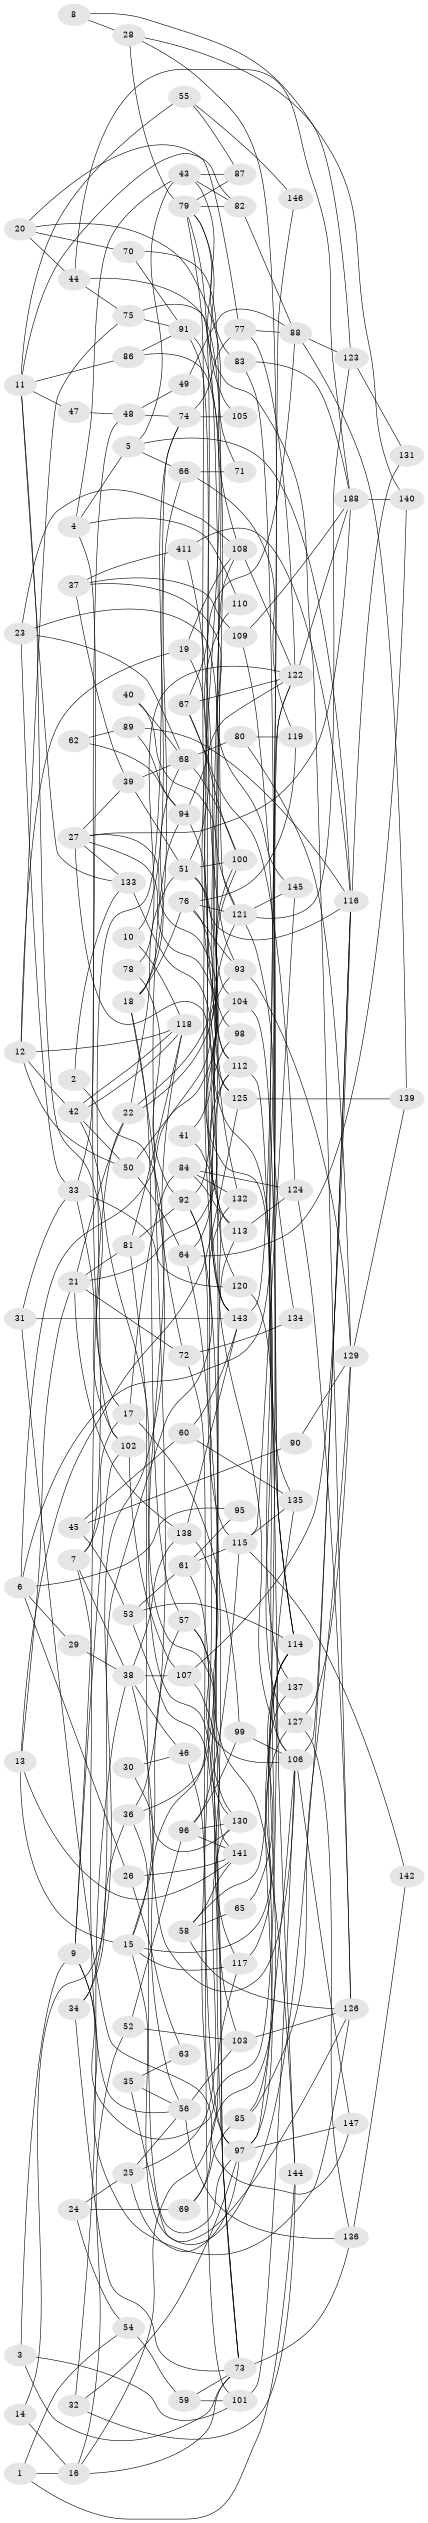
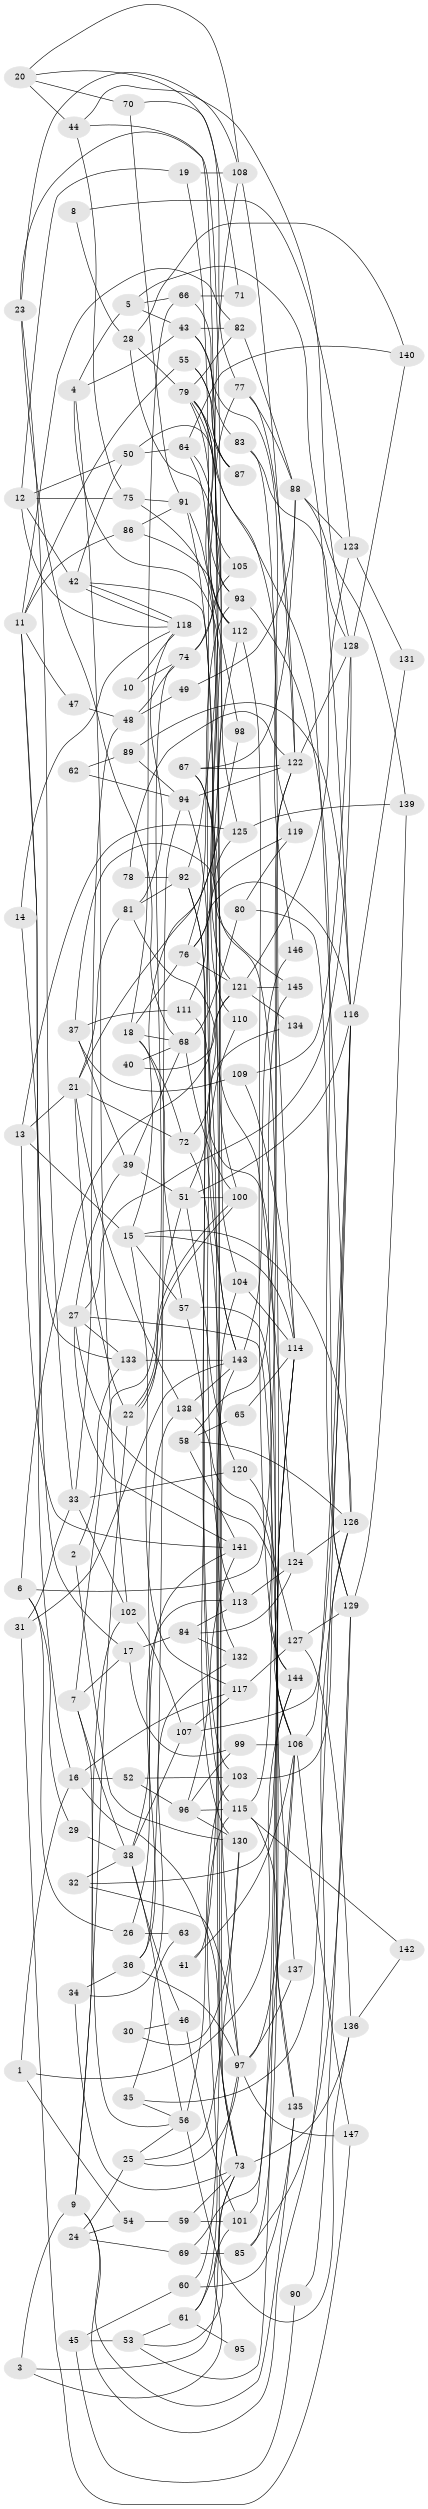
node "188": label "188" -> "128"
node "411": label "411" -> "111"
edge "95" -- "6": removed
